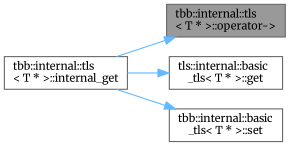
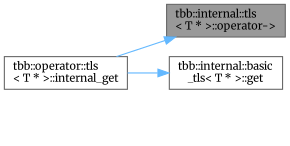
node "tbb::internal::tls < T * >::internal_get": label "tbb::internal::tls < T * >::internal_get" -> "tbb::operator::tls < T * >::internal_get"
node "tls::internal::basic _tls< T * >::get": label "tls::internal::basic _tls< T * >::get" -> "tbb::internal::basic _tls< T * >::get"
node "tbb::internal::basic _tls< T * >::set": removed
